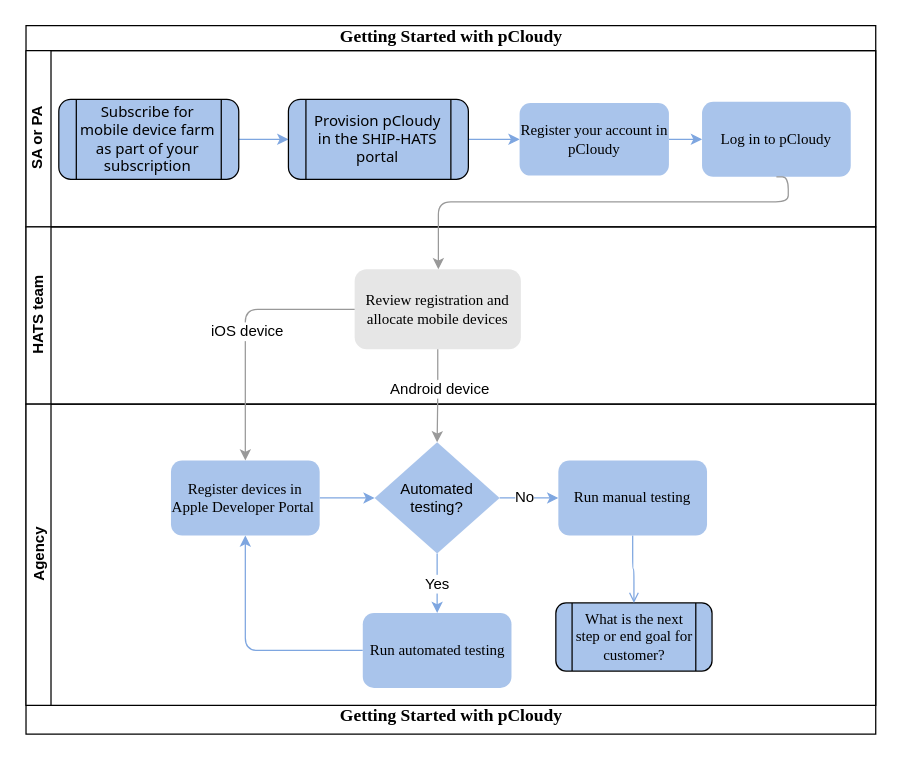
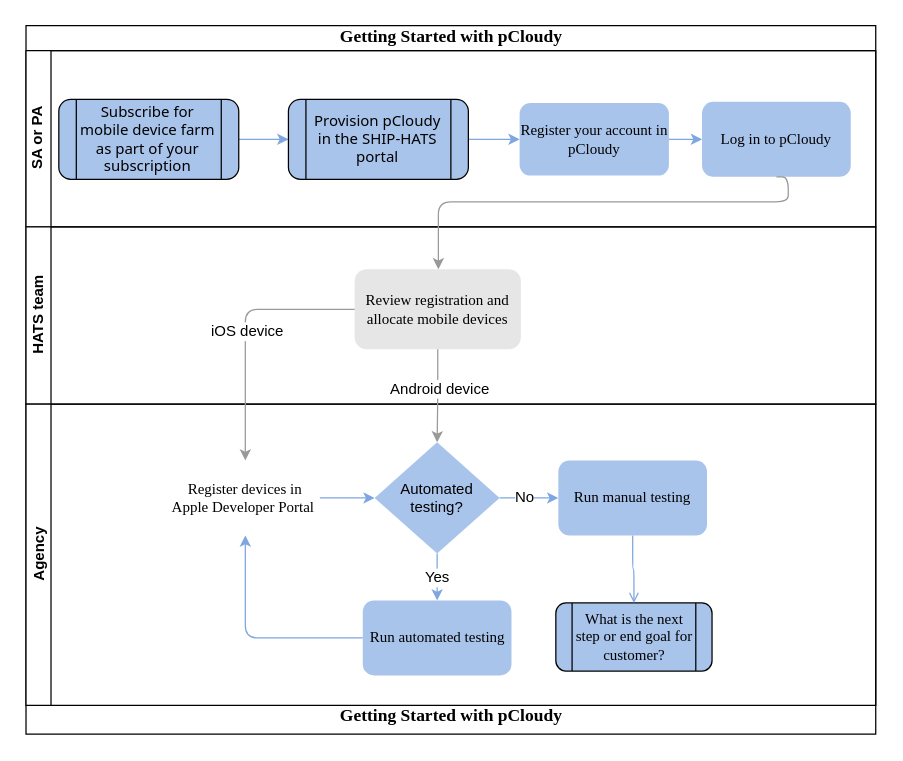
node "Register devices in Apple Developer Portal": fillcolor #a9c4eb -> #ffffff
node "Run automated testing": moved (437, 651) -> (437, 638)
